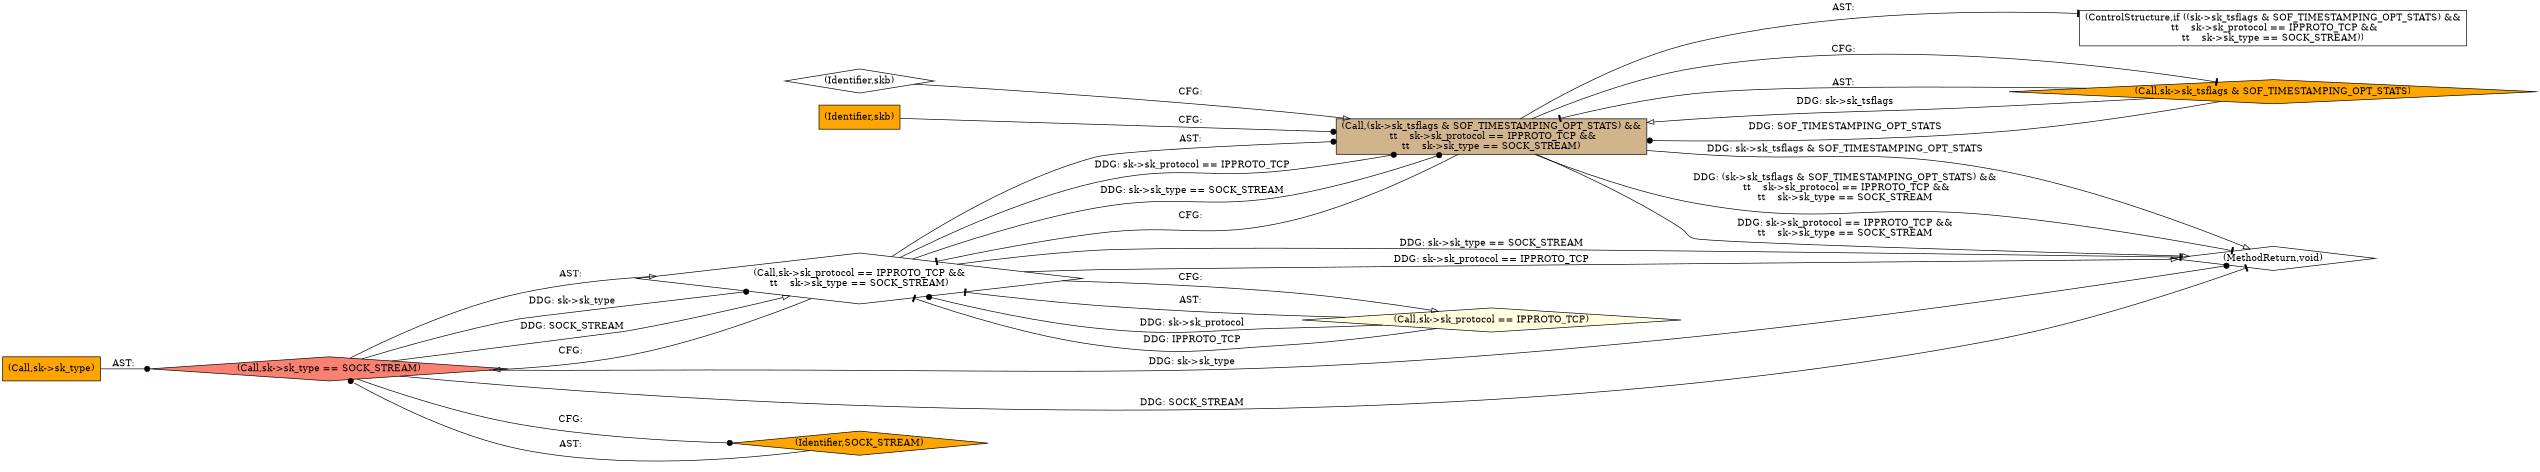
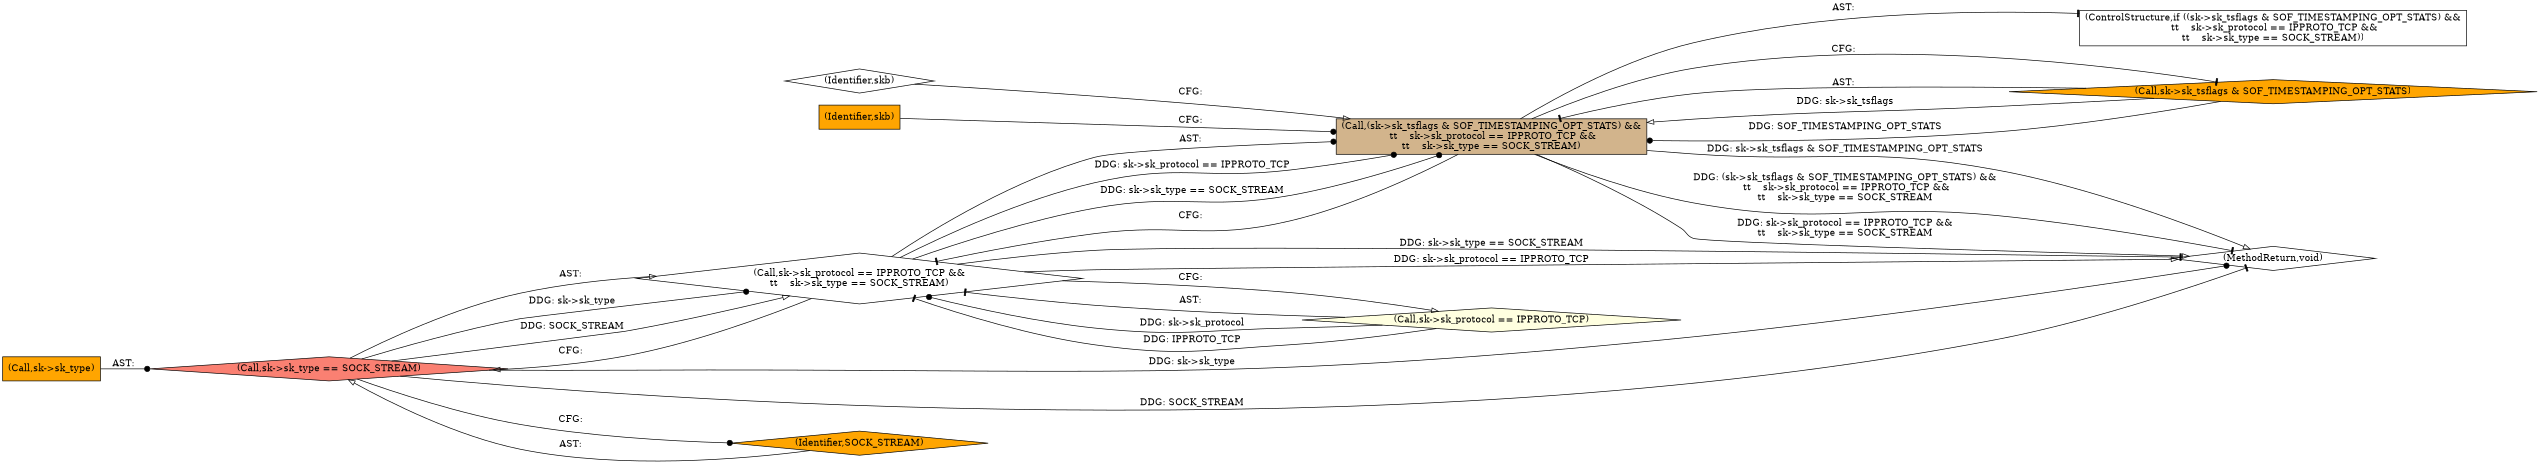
edge "(Identifier,SOCK_STREAM)" -> "(Call,sk->sk_type == SOCK_STREAM)": arrowhead dot -> onormal
